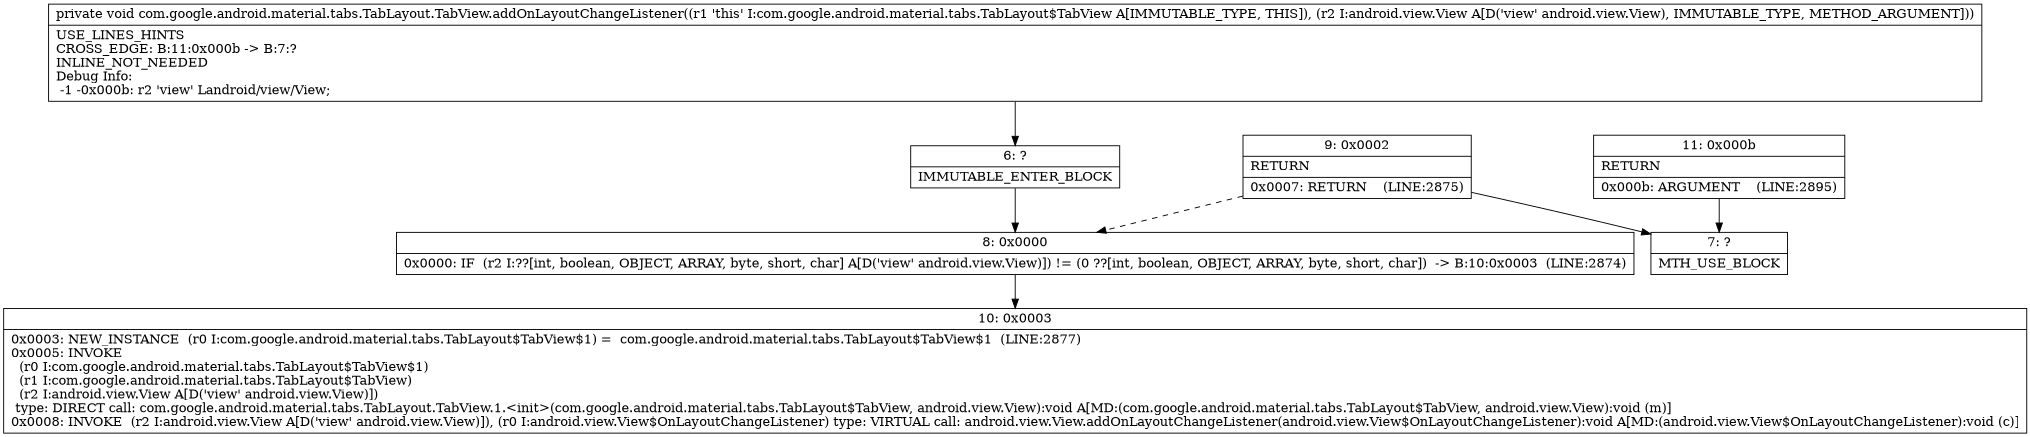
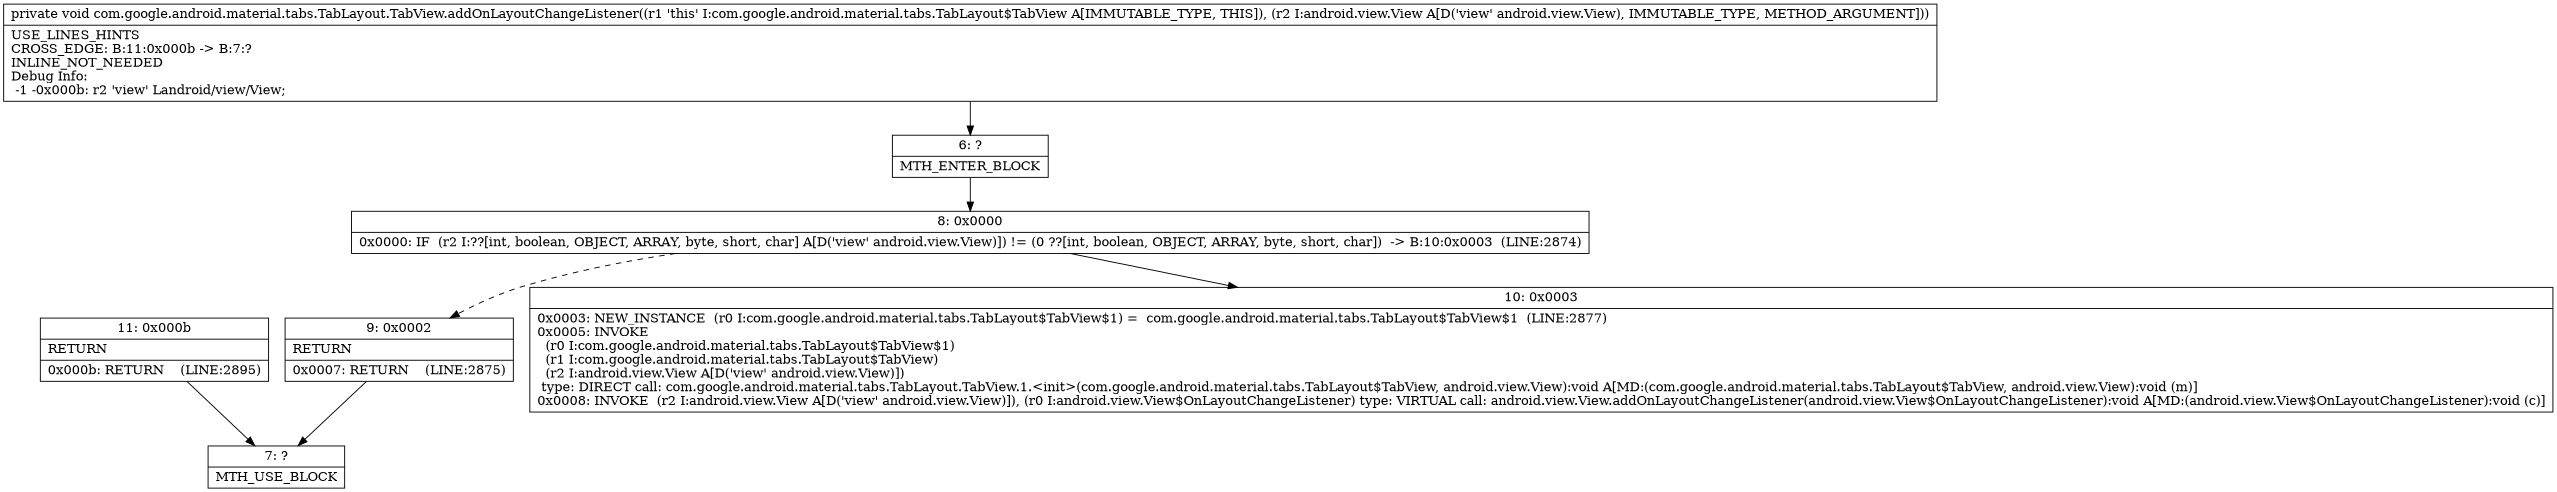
node "6: ?": text "IMMUTABLE_ENTER_BLOCK" -> "MTH_ENTER_BLOCK"
node "11: 0x000b": text "0x000b: ARGUMENT    (LINE:2895)" -> "0x000b: RETURN    (LINE:2895)"
edge "9: 0x0002" -> "8: 0x0000": reversed
